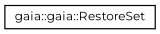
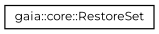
node "gaia::gaia::RestoreSet": label "gaia::gaia::RestoreSet" -> "gaia::core::RestoreSet"
